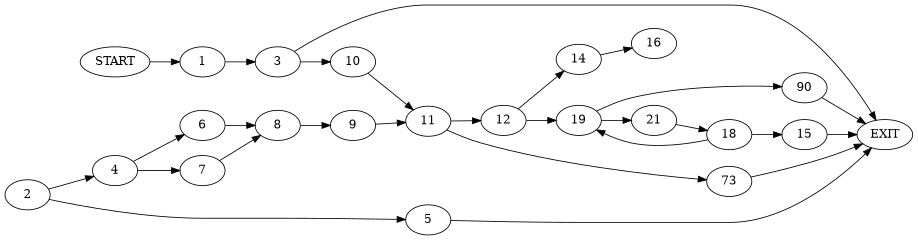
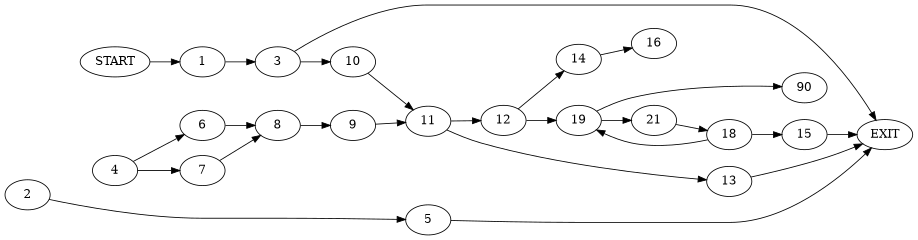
edge "90" -> "EXIT": removed
node "73": label "73" -> "13"
edge "2" -> "4": removed
